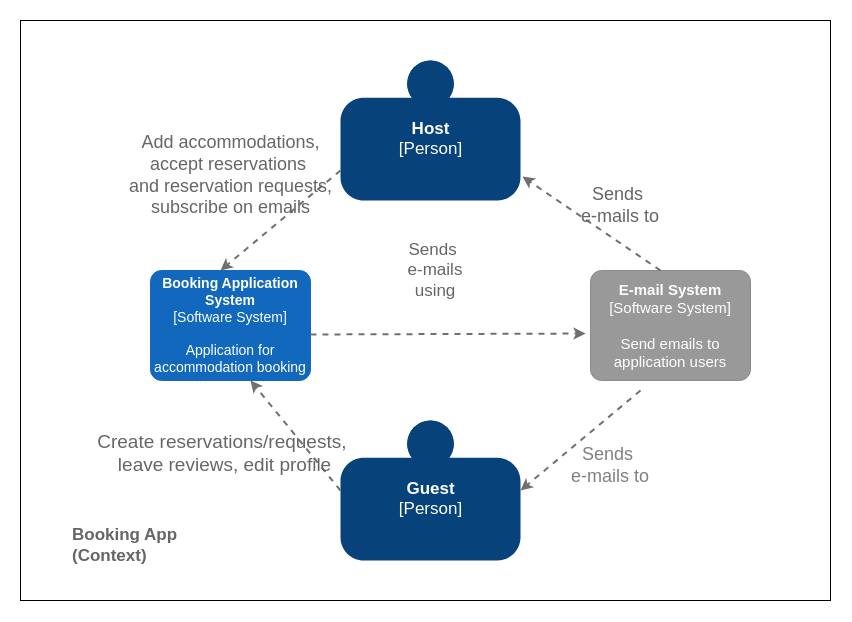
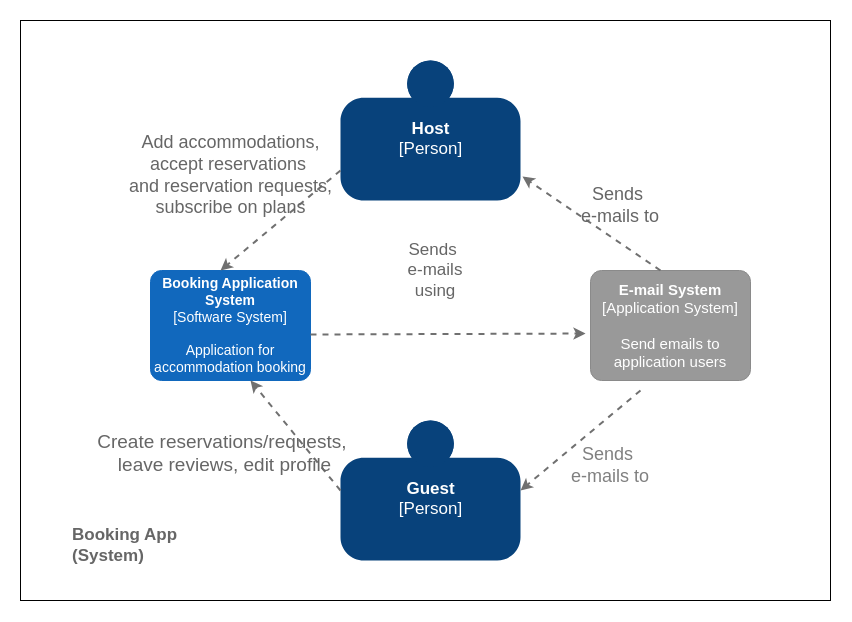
node "Add accommodations,accept reservations and reservation requests, subscribe on emails": label "Add accommodations,accept reservations and reservation requests, subscribe on emails" -> "Add accommodations,accept reservations and reservation requests, subscribe on plans"
node "E-mail System [Software System] Send emails to application users": label "E-mail System [Software System] Send emails to application users" -> "E-mail System [Application System] Send emails to application users"
node "Booking App(Context)": label "Booking App(Context)" -> "Booking App(System)"
